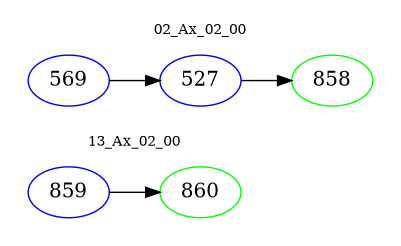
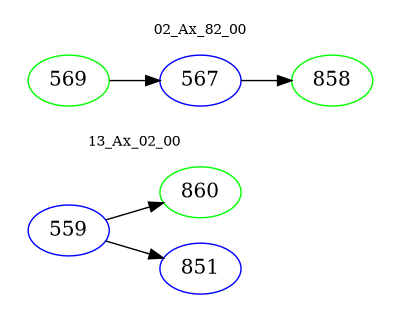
cluster "02_Ax_02_00": label "02_Ax_02_00" -> "02_Ax_82_00"
node "569": color blue -> green
node "527": label "527" -> "567"
node "859": label "859" -> "559"
node "851": added
